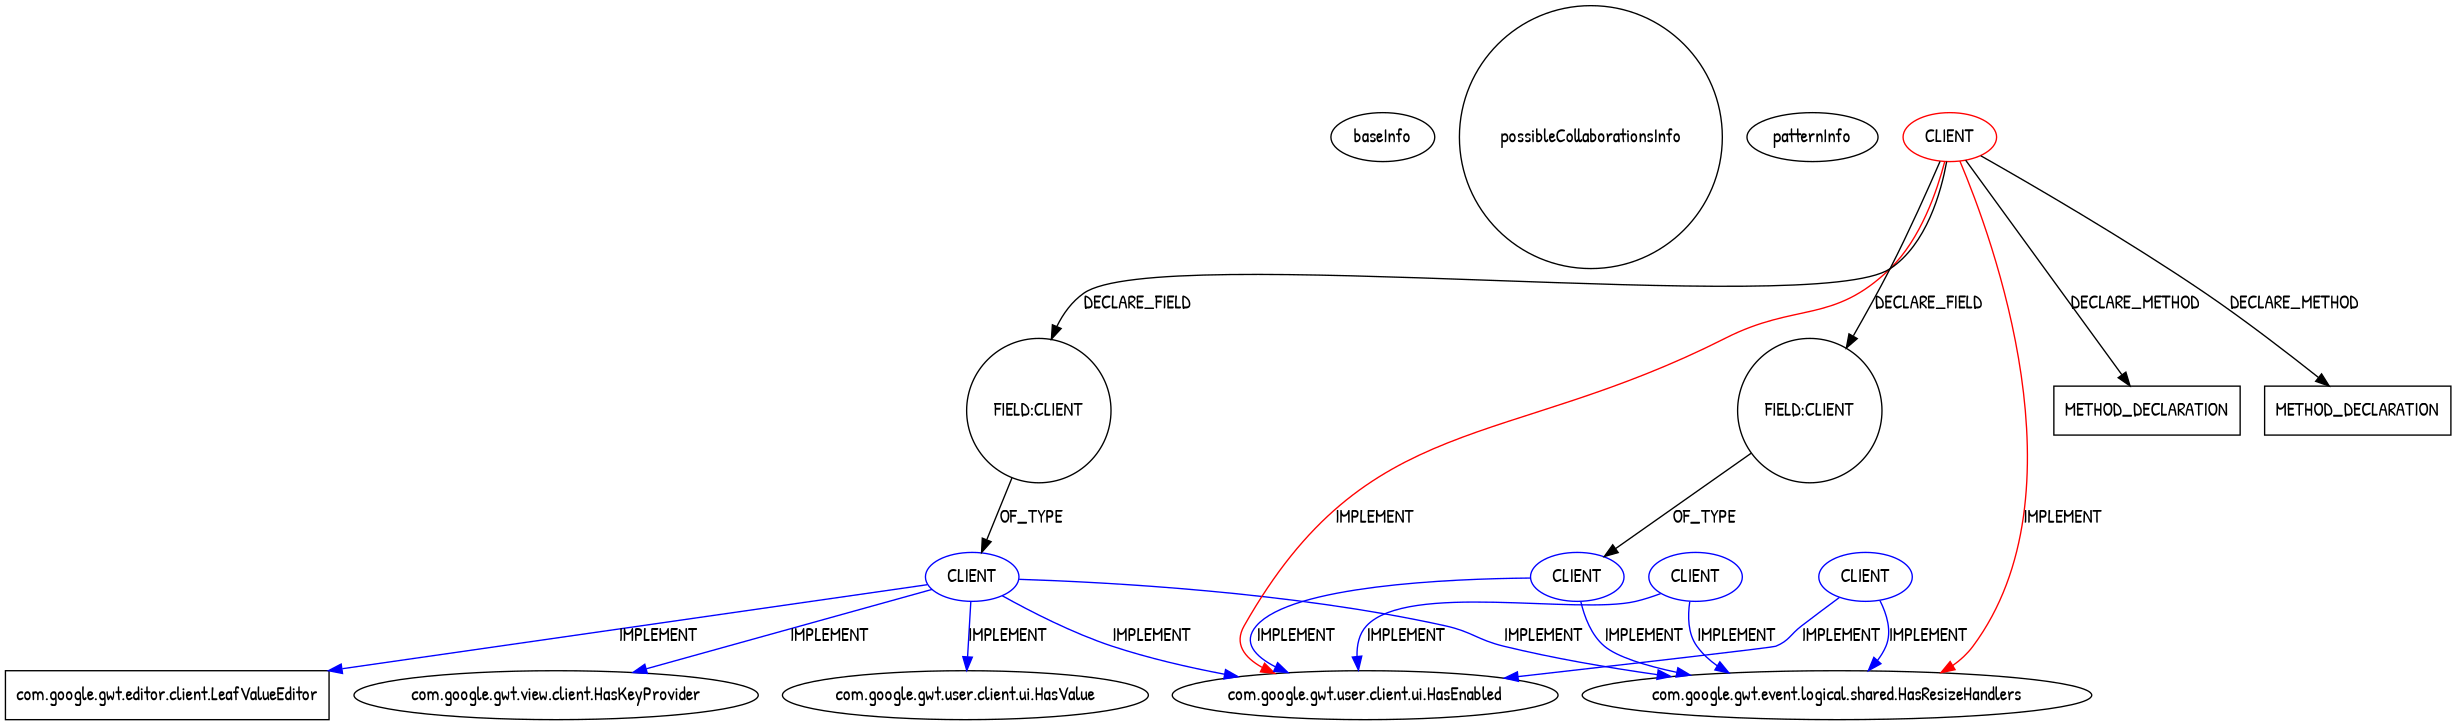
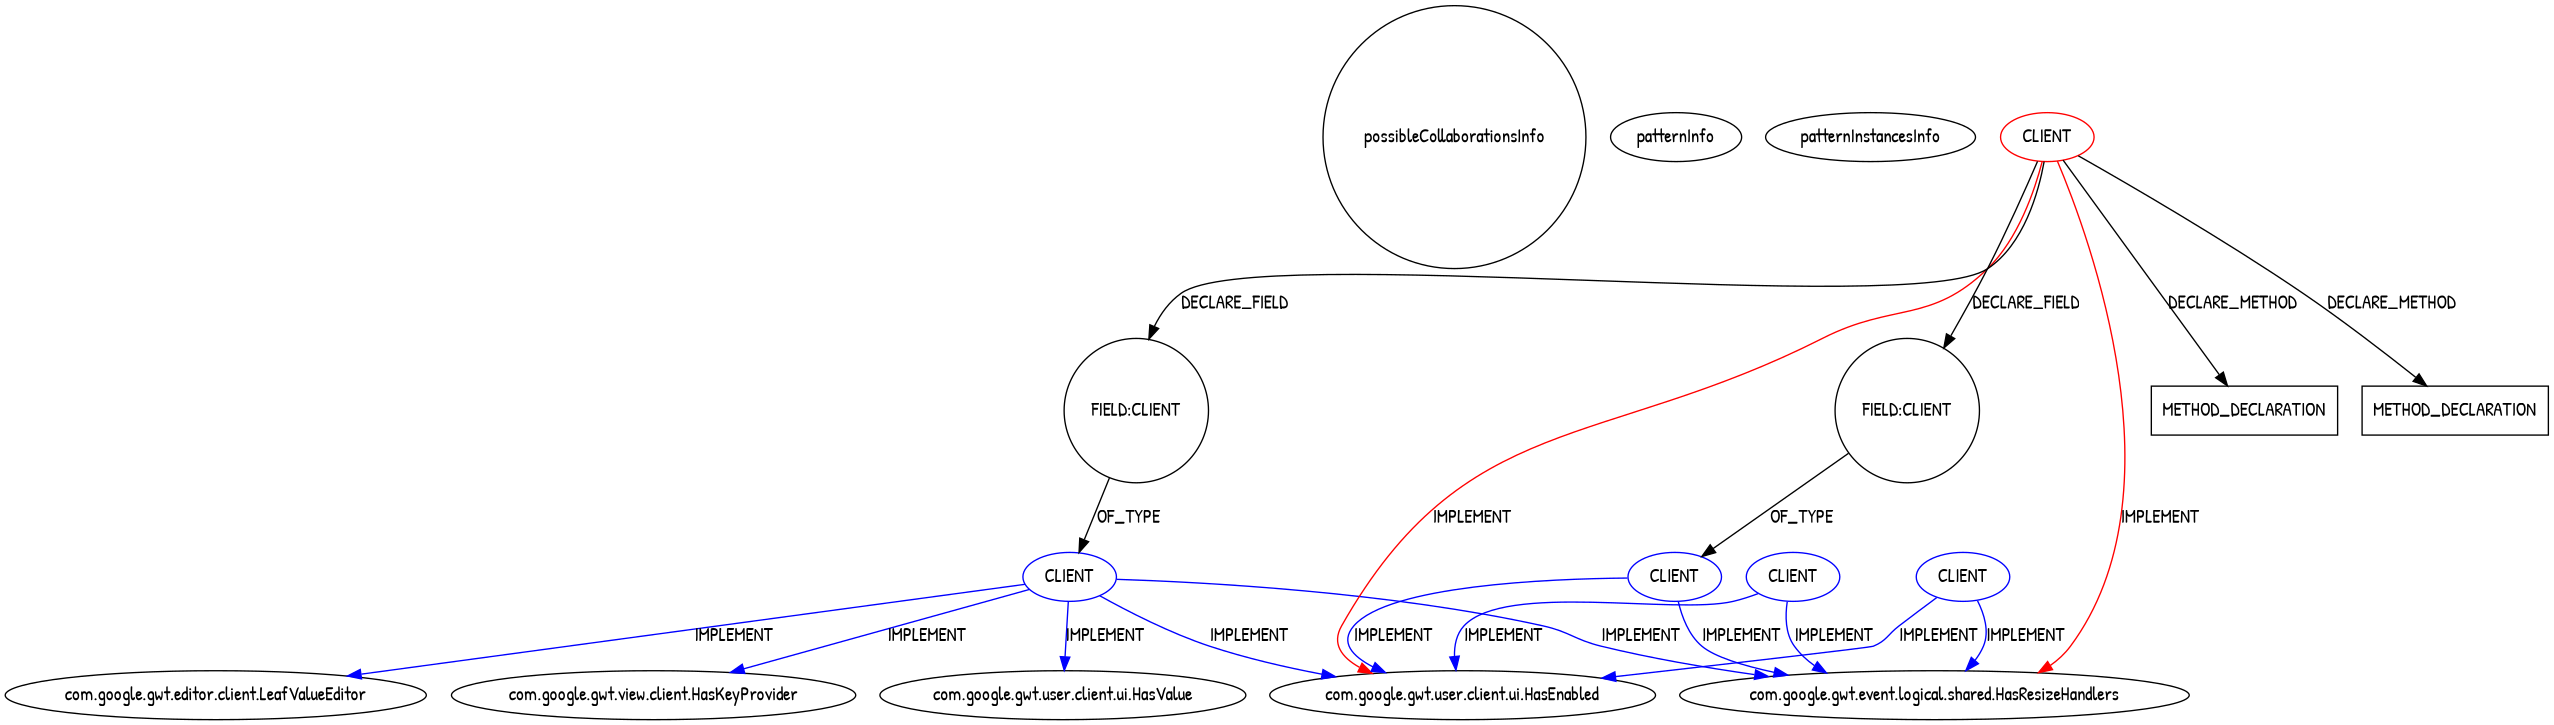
node "baseInfo": removed
node "patternInstancesInfo": added
node "com.google.gwt.editor.client.LeafValueEditor": shape box -> ellipse
